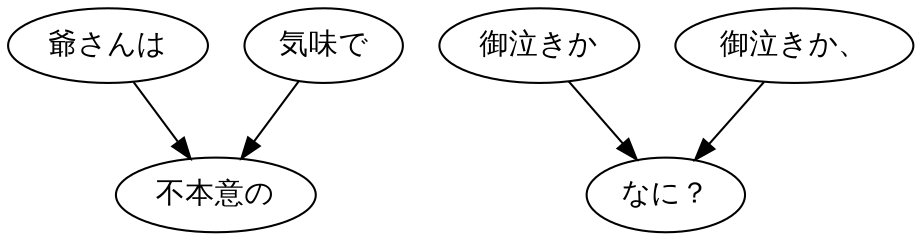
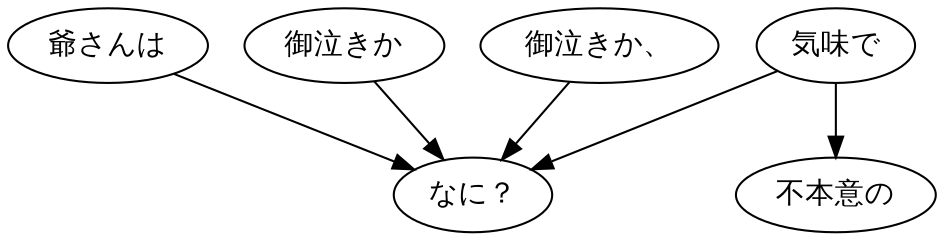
edge "爺さんは" -> "不本意の": now "爺さんは" -> "なに？"
edge "気味で" -> "なに？": added
